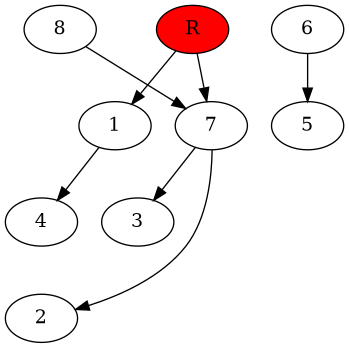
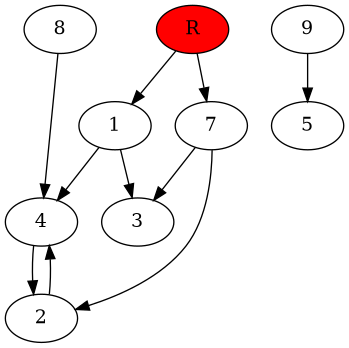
node "6": label "6" -> "9"
edge "8" -> "7": now "8" -> "4"
edge "1" -> "3": added
edge "4" -> "2": added
edge "2" -> "4": added
